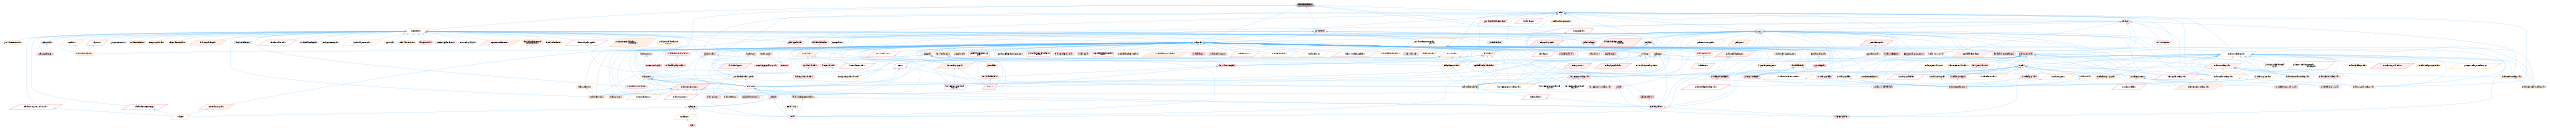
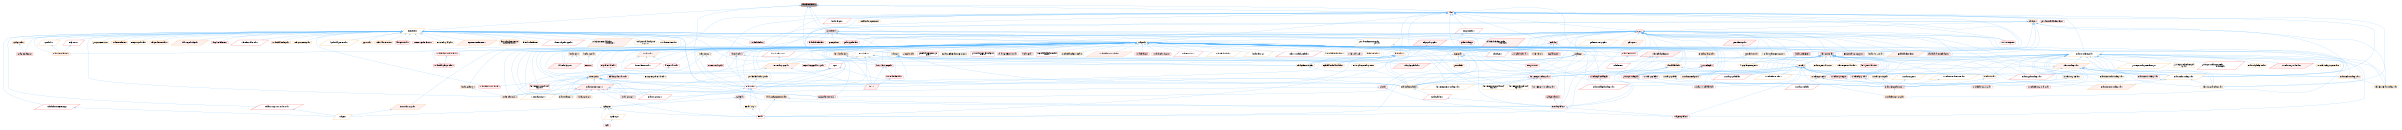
node "EditorAnimUtils.h": shape parallelogram -> cylinder
edge "BlueprintGraphDefinitions.h" -> "K2Node_TemporaryVariable.h": reversed
